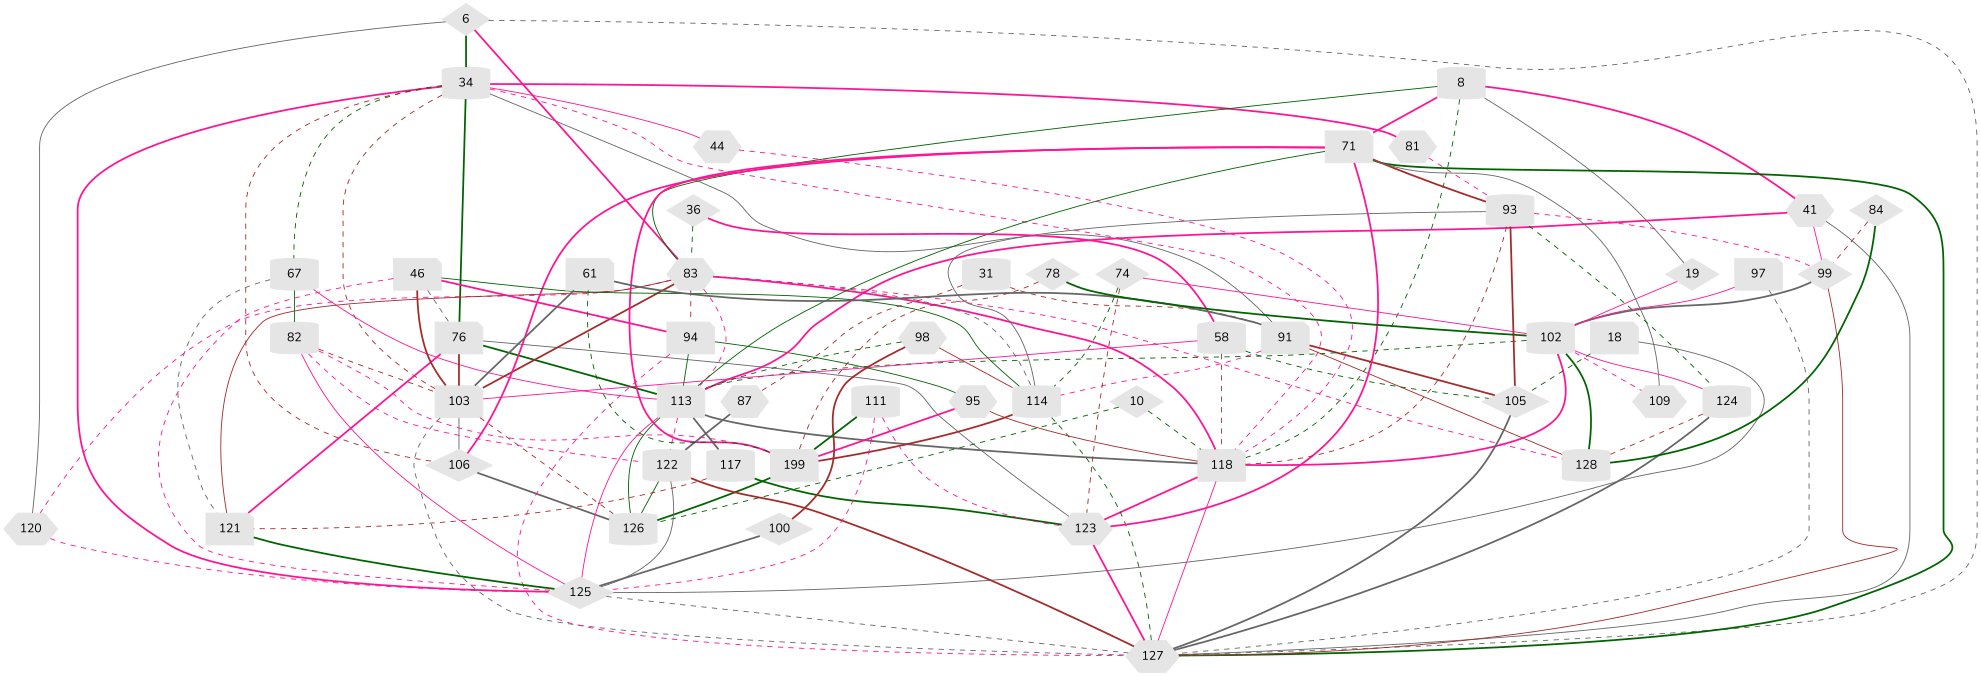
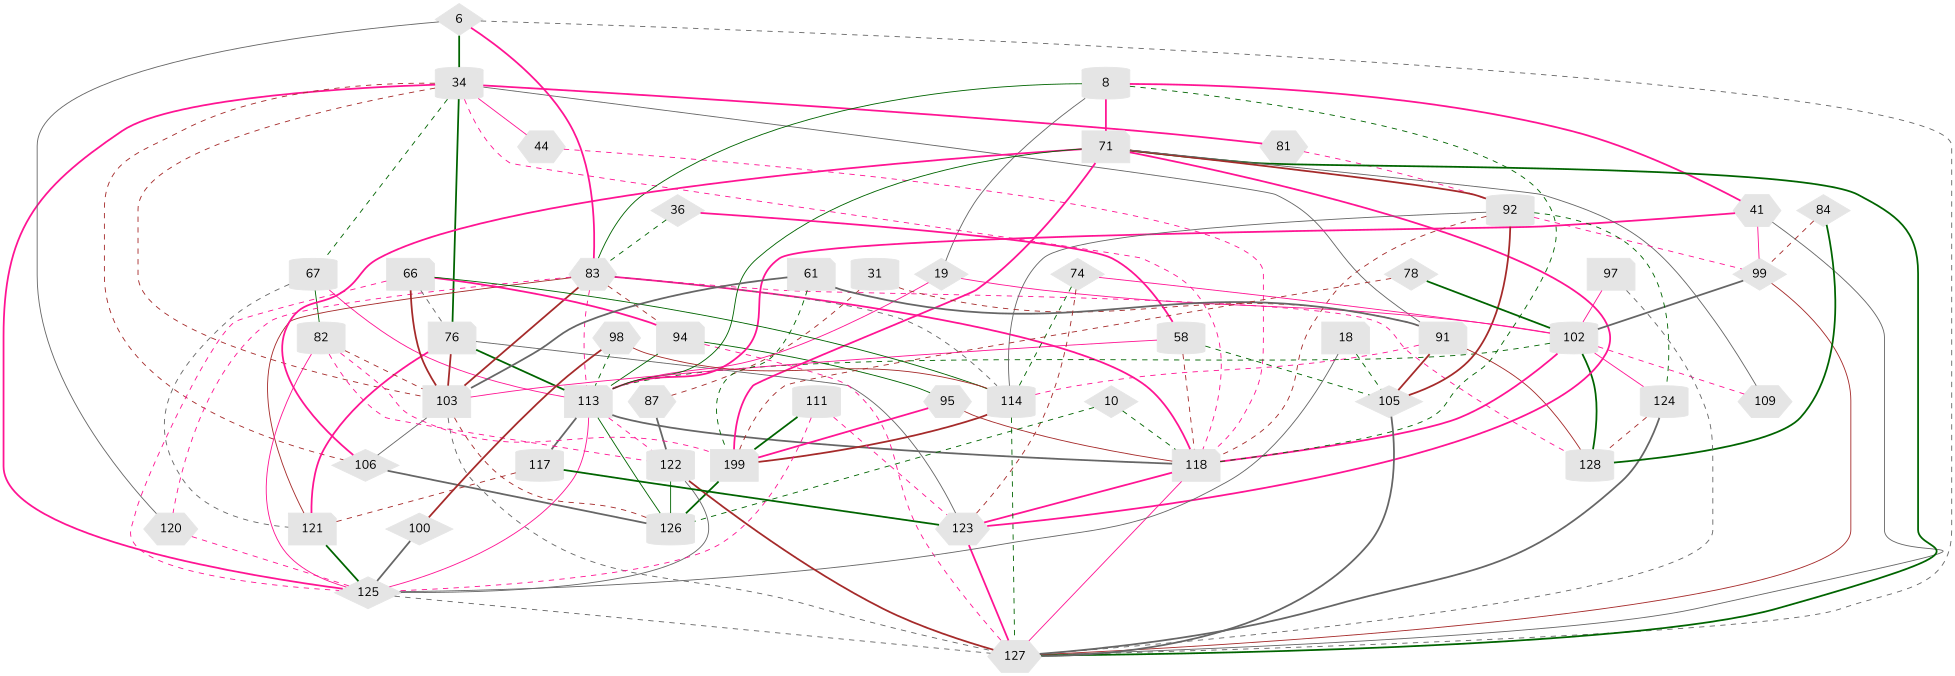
node "93": label "93" -> "92"
node "46": label "46" -> "66"
edge "19" -- "113": added
